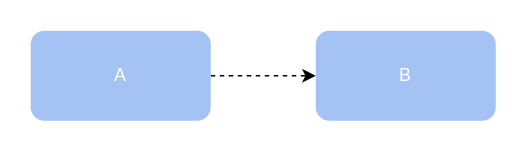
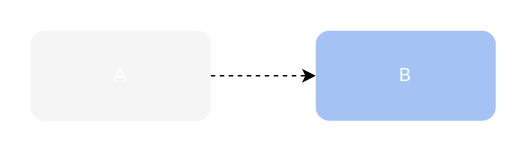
node "A": fillcolor #a4c2f4 -> #f5f5f5
